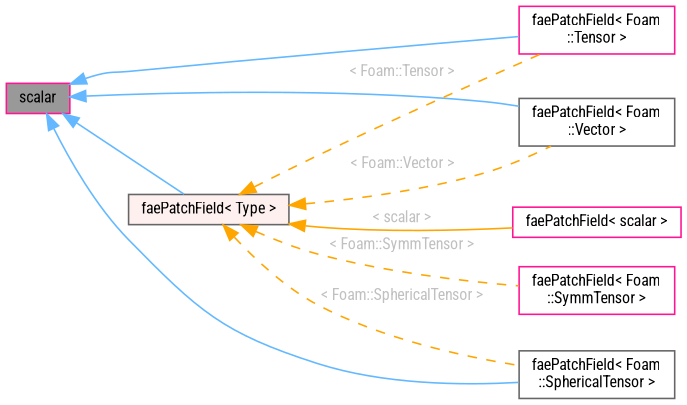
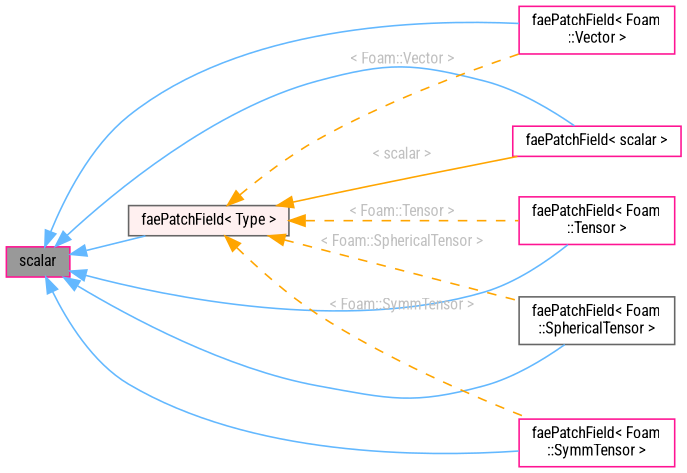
edge "faePatchField< scalar >" -> "scalar": added
node "faePatchField< Foam ::Vector >": color gray40 -> deeppink
edge "faePatchField< Foam ::SymmTensor >" -> "scalar": added
